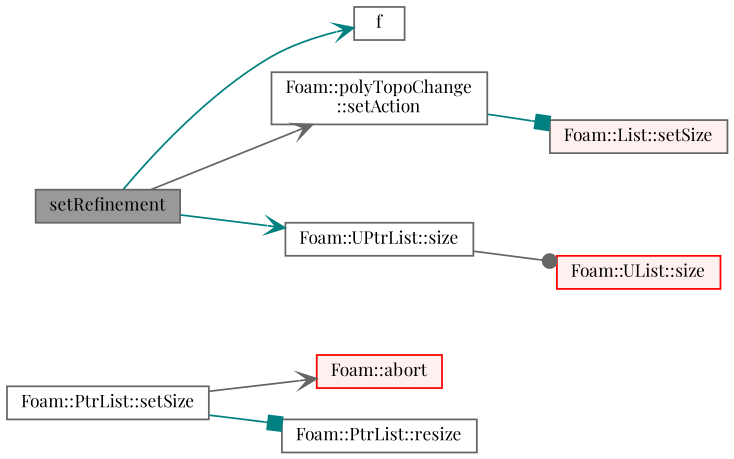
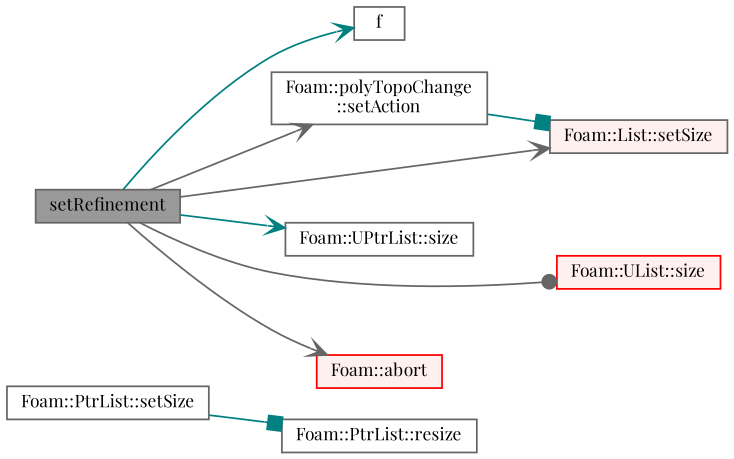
edge "setRefinement" -> "Foam::List::setSize": added
edge "Foam::UPtrList::size" -> "Foam::UList::size": now "setRefinement" -> "Foam::UList::size"
edge "Foam::PtrList::setSize" -> "Foam::abort": now "setRefinement" -> "Foam::abort"
